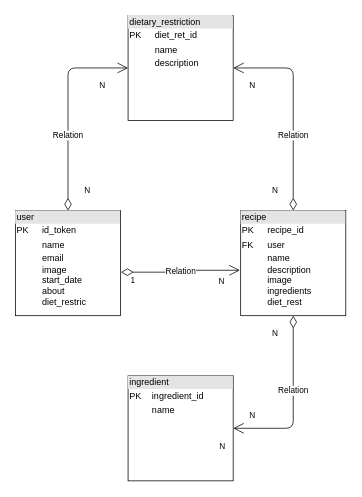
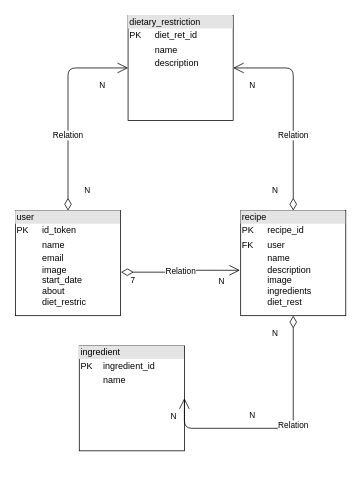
node "1": label "1" -> "7"
node "ingredient PK ingredient_id name": moved (180, 428) -> (132, 398)
